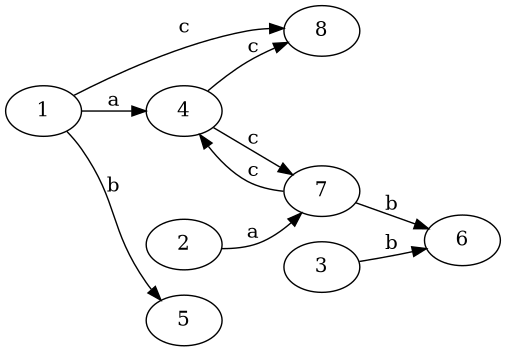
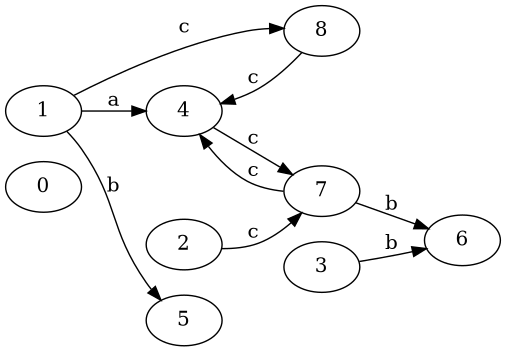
edge "4" -> "8": reversed
node "0": added
edge "2" -> "7": label "a" -> "c"
